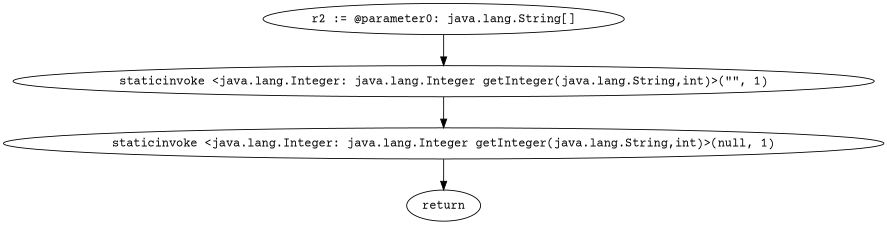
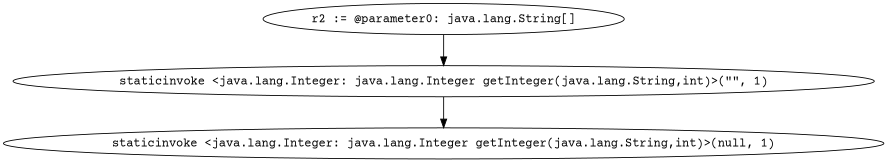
node "return": removed
